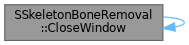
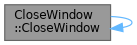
node "SSkeletonBoneRemoval ::CloseWindow": label "SSkeletonBoneRemoval ::CloseWindow" -> "CloseWindow ::CloseWindow"
